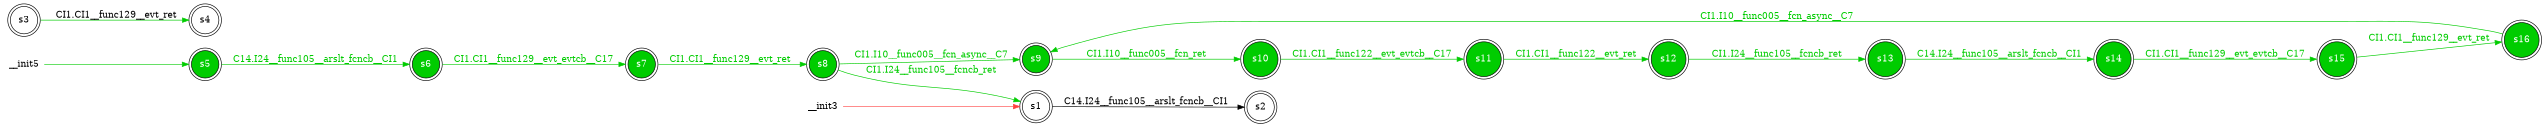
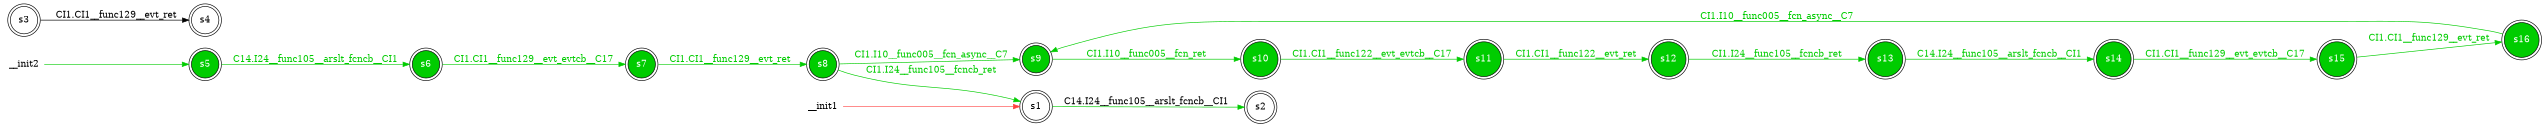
edge "s3" -> "s4": color #00cc00 -> black
node "__init5": label "__init5" -> "__init2"
node "__init3": label "__init3" -> "__init1"
edge "s1" -> "s2": color black -> #00cc00
